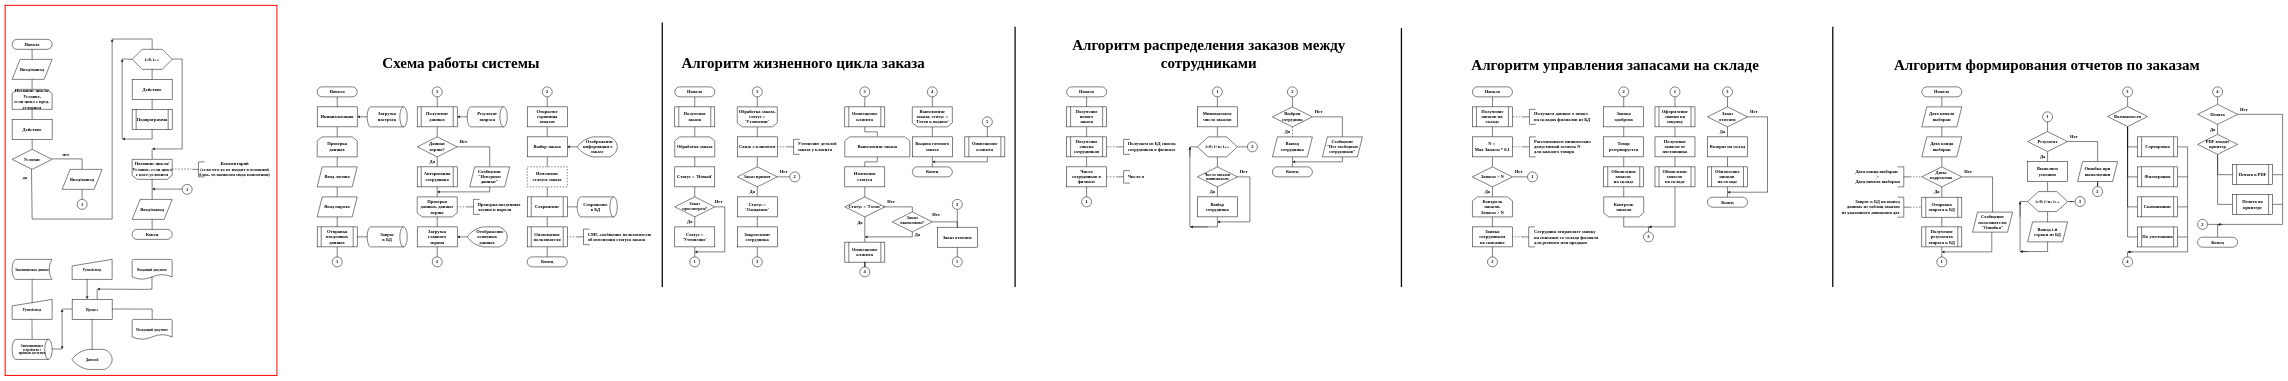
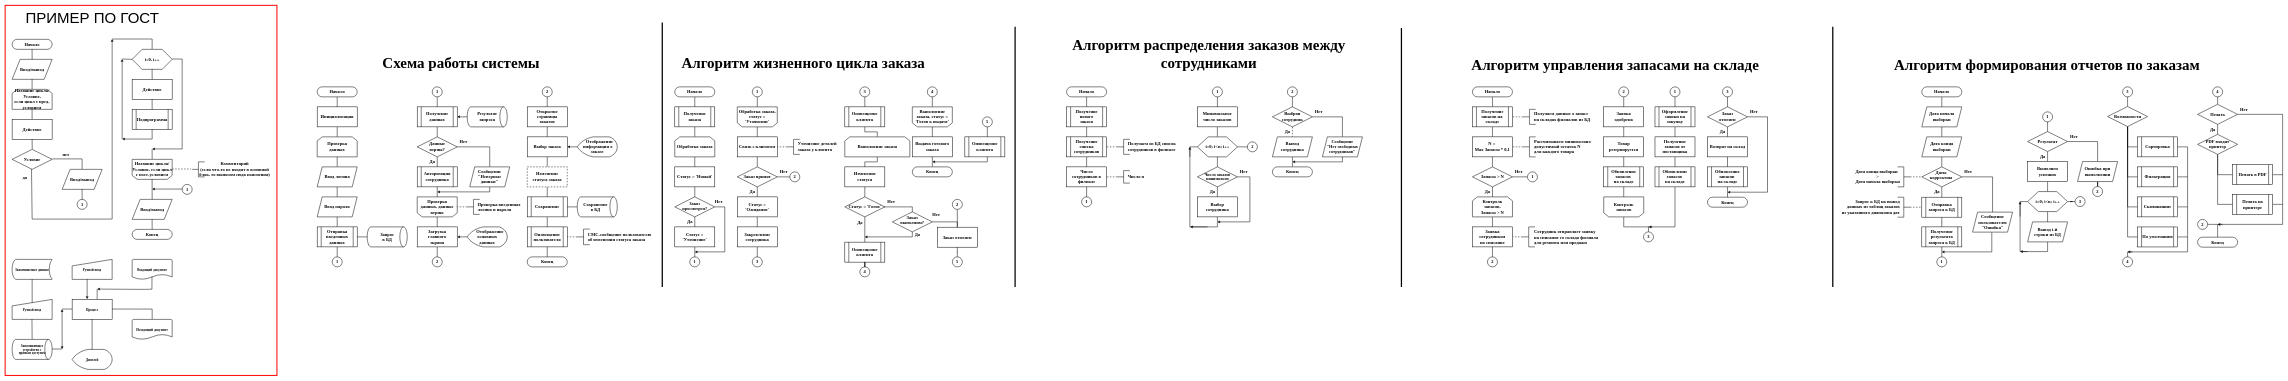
node "ПРИМЕР ПО ГОСТ": added
edge "Загрузканастроек" -> "Инициализация": removed
node "Загрузканастроек": removed
